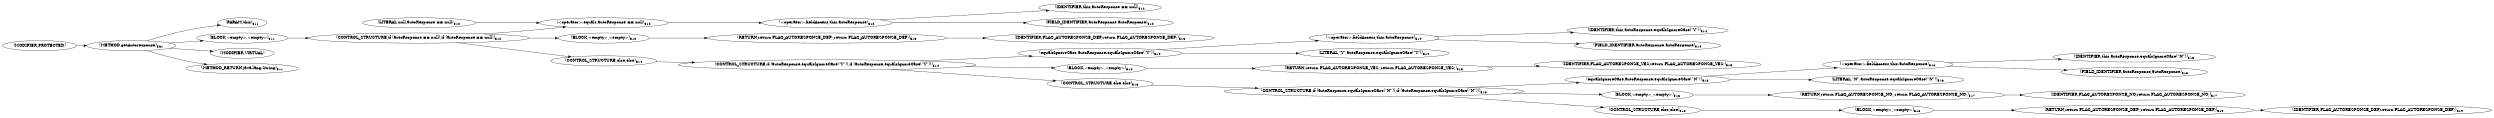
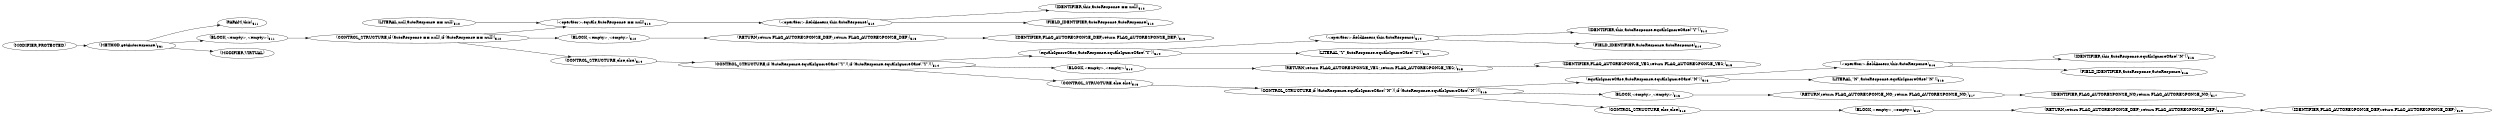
node "(METHOD_RETURN,java.lang.String)": removed
